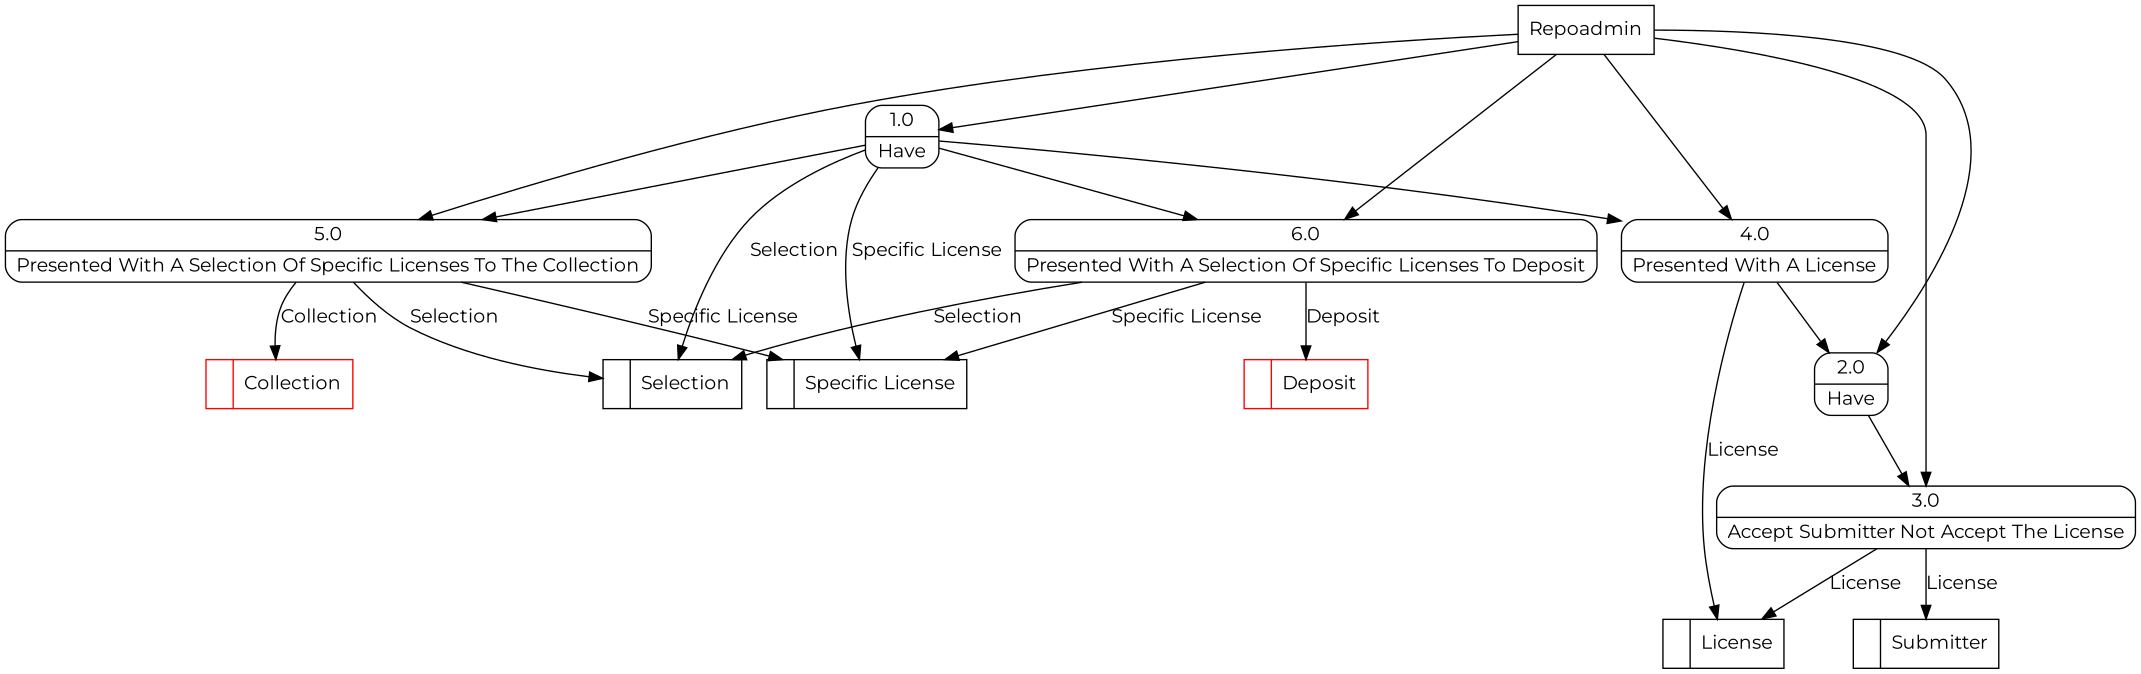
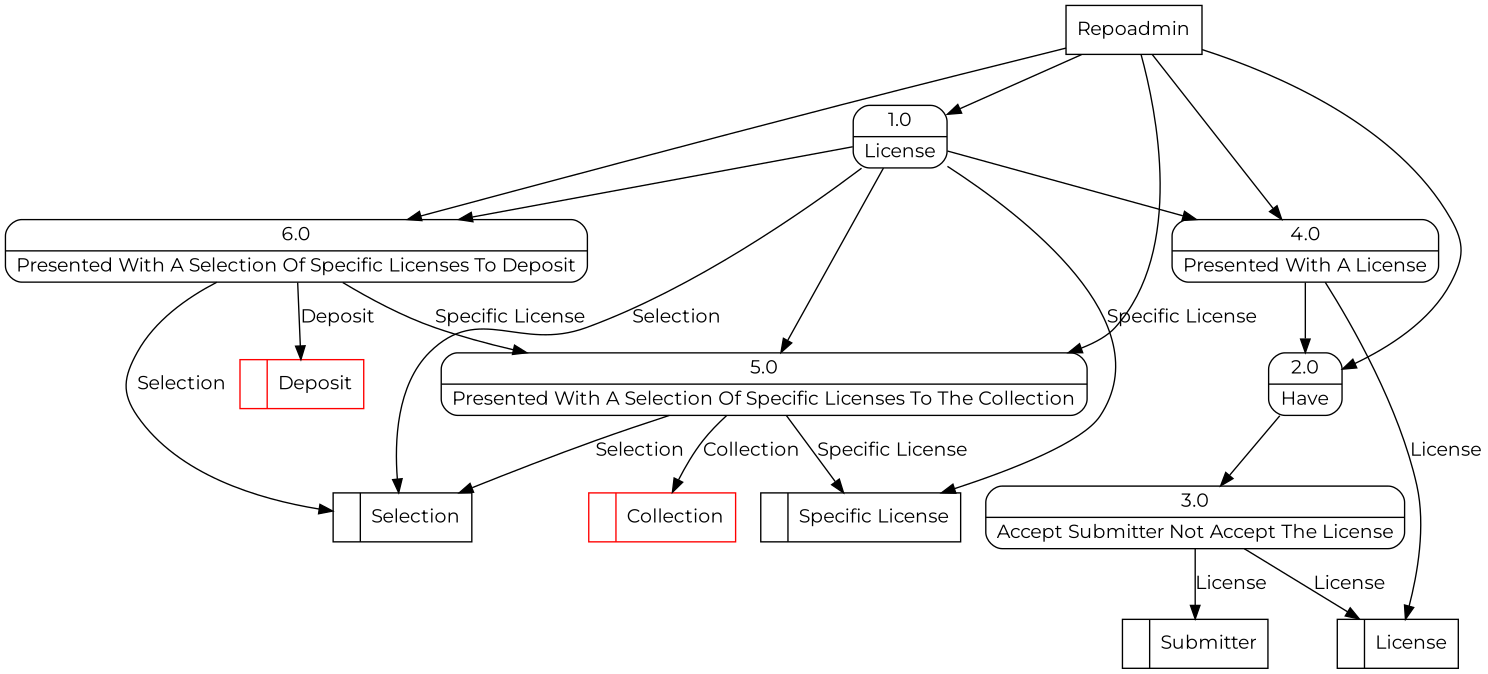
node "1.0": text "Have" -> "License"
edge "Repoadmin" -> "3.0": removed
edge "6.0" -> "Specific License": now "6.0" -> "5.0"
